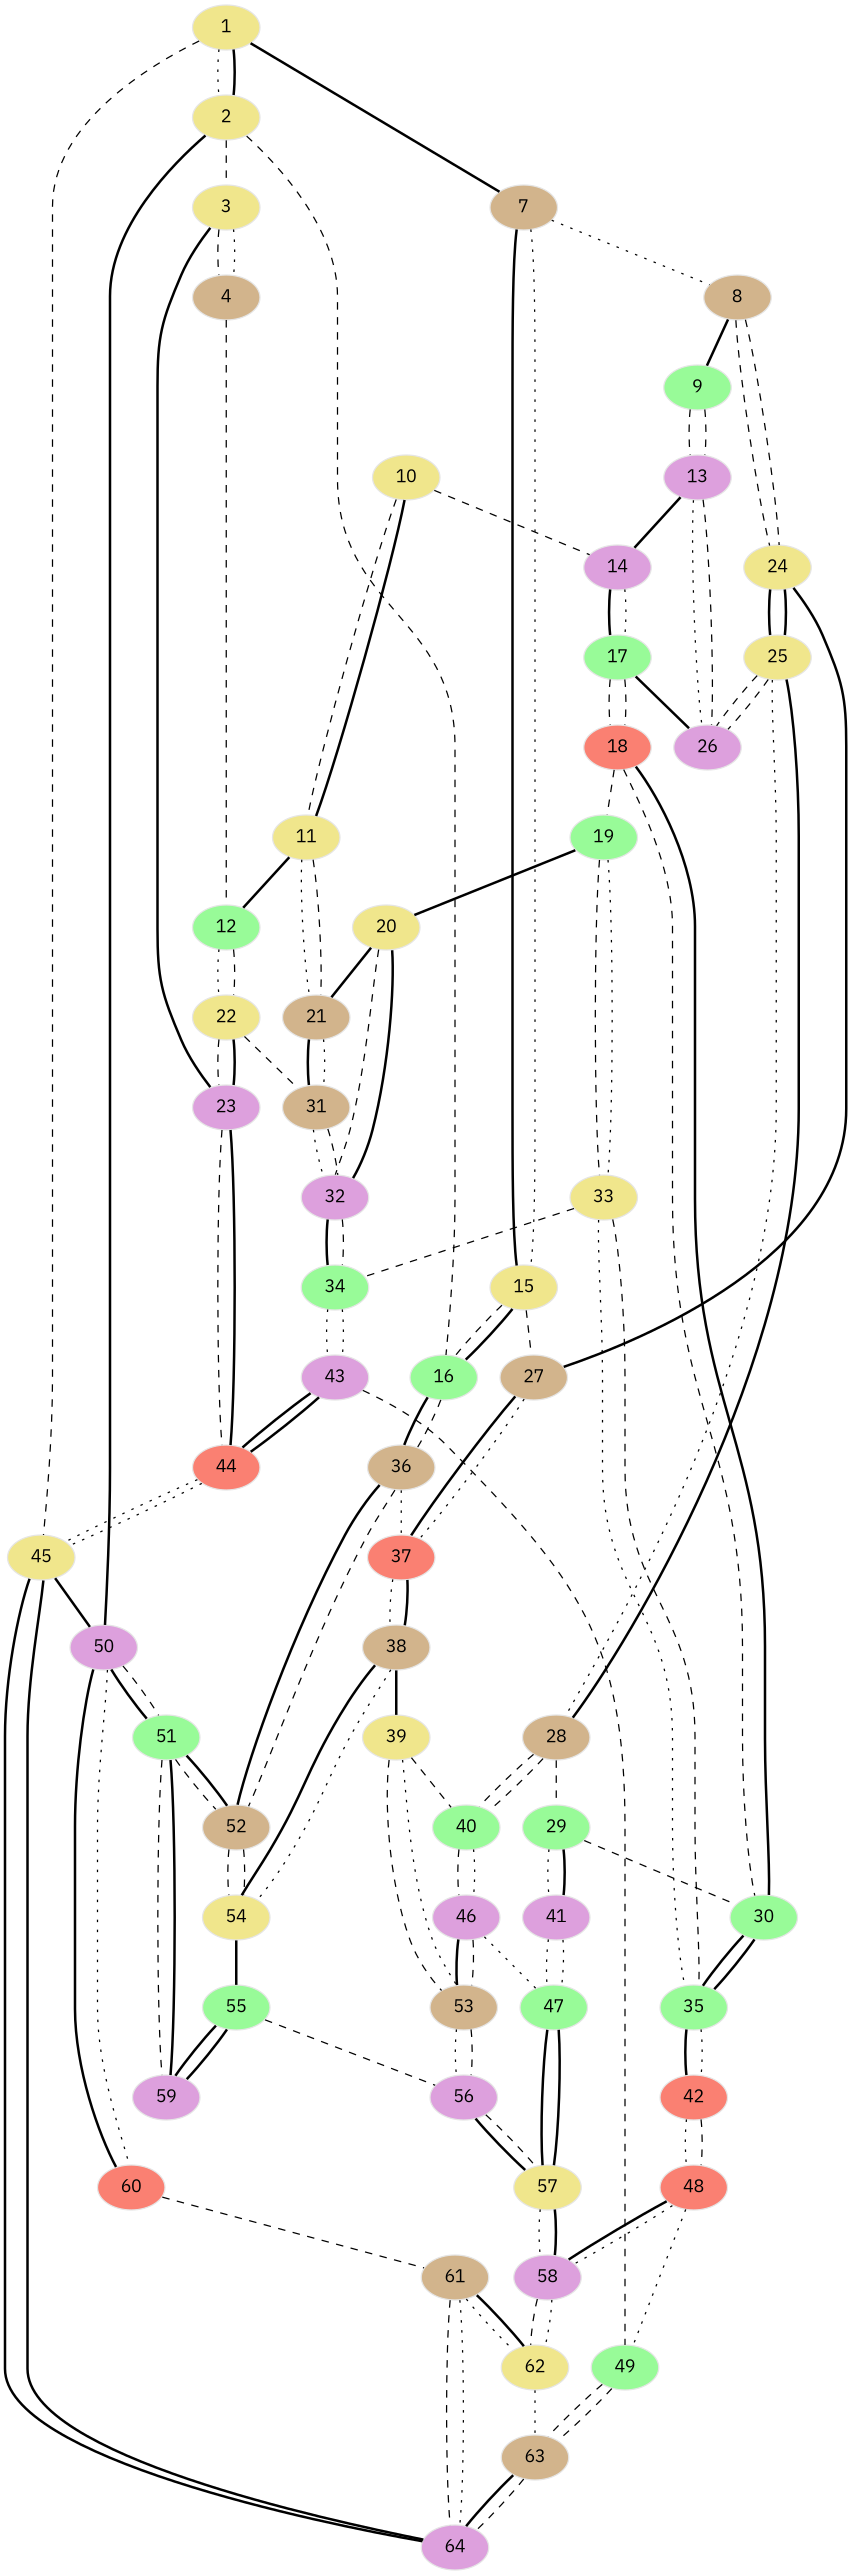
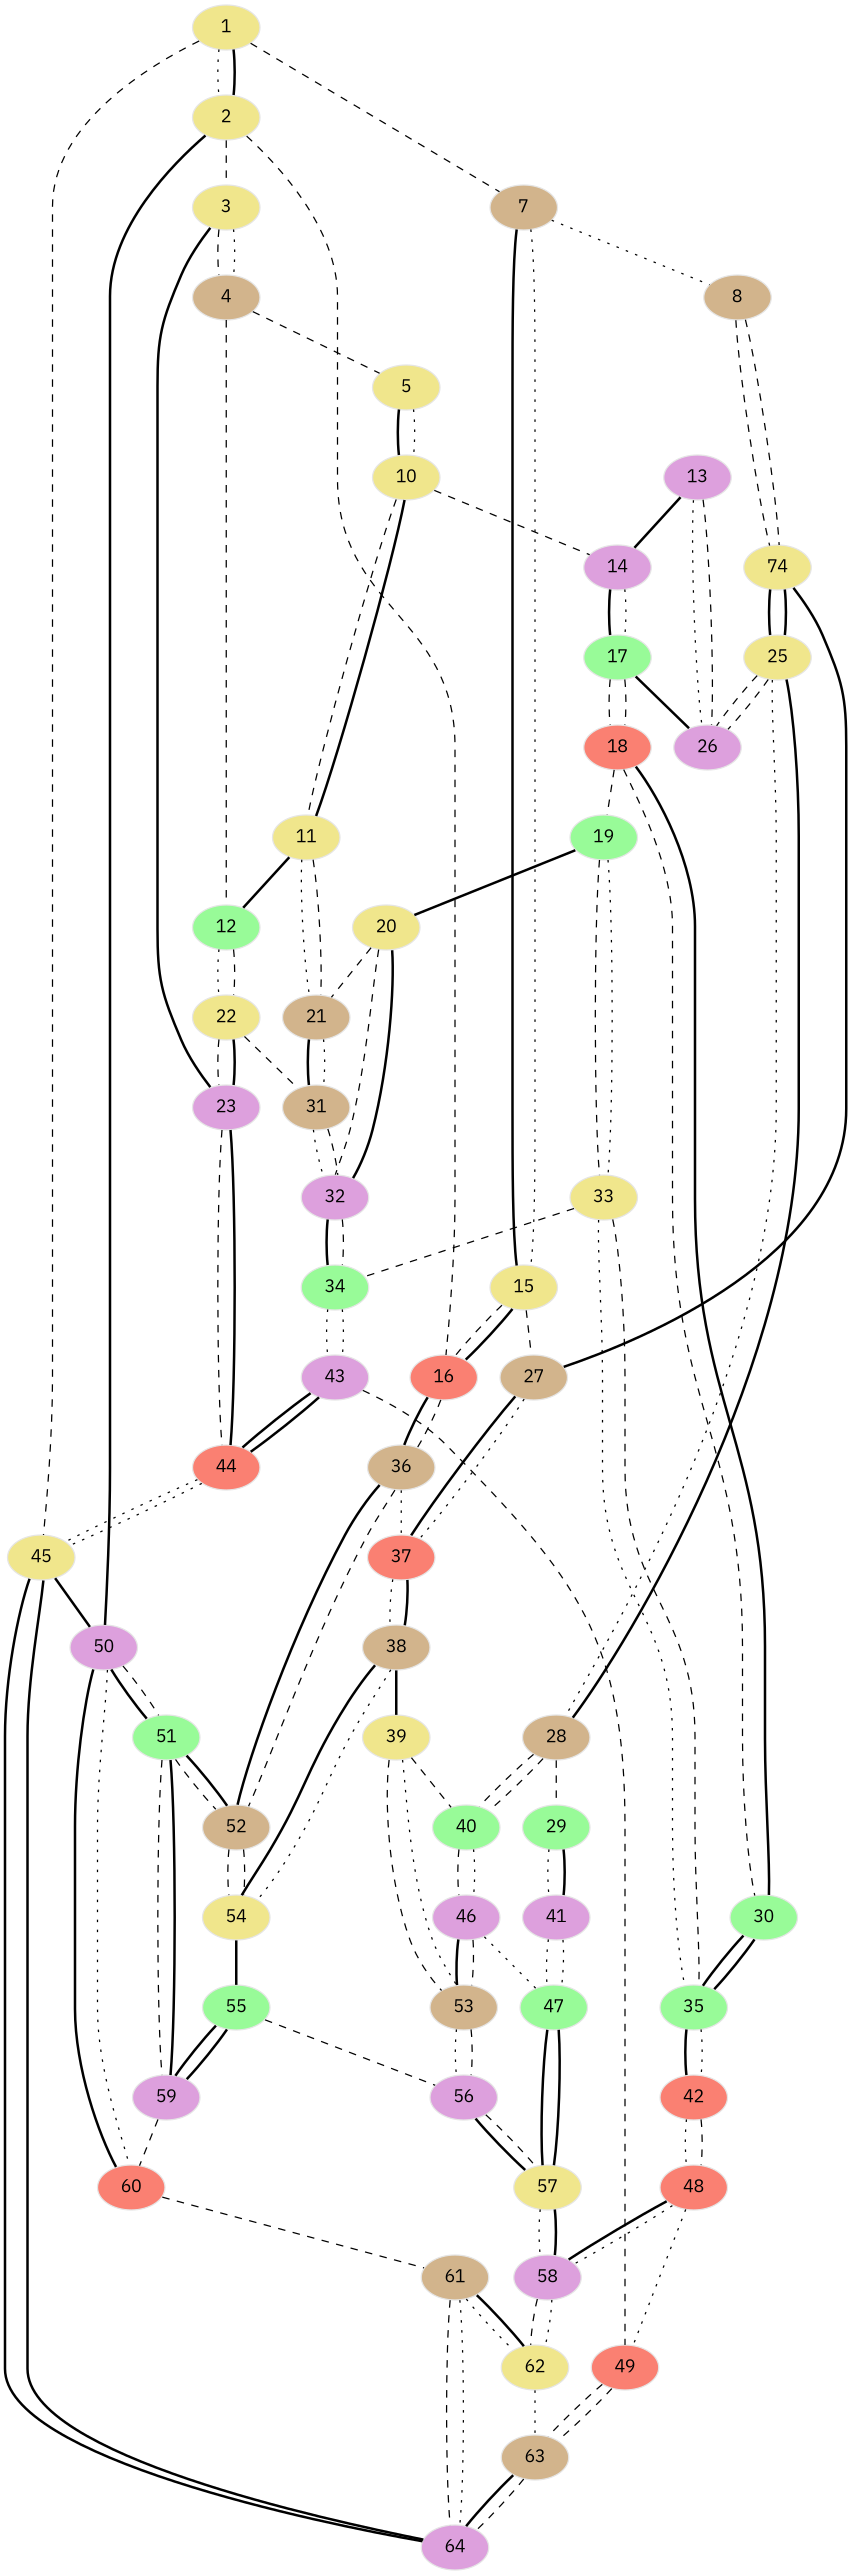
edge "1" -- "7": style bold -> dashed
node "5": added
node "9": removed
node "24": label "24" -> "74"
edge "20" -- "21": style bold -> dashed
node "16": fillcolor palegreen -> salmon
edge "29" -- "30": removed
edge "59" -- "60": added
node "49": fillcolor palegreen -> salmon
